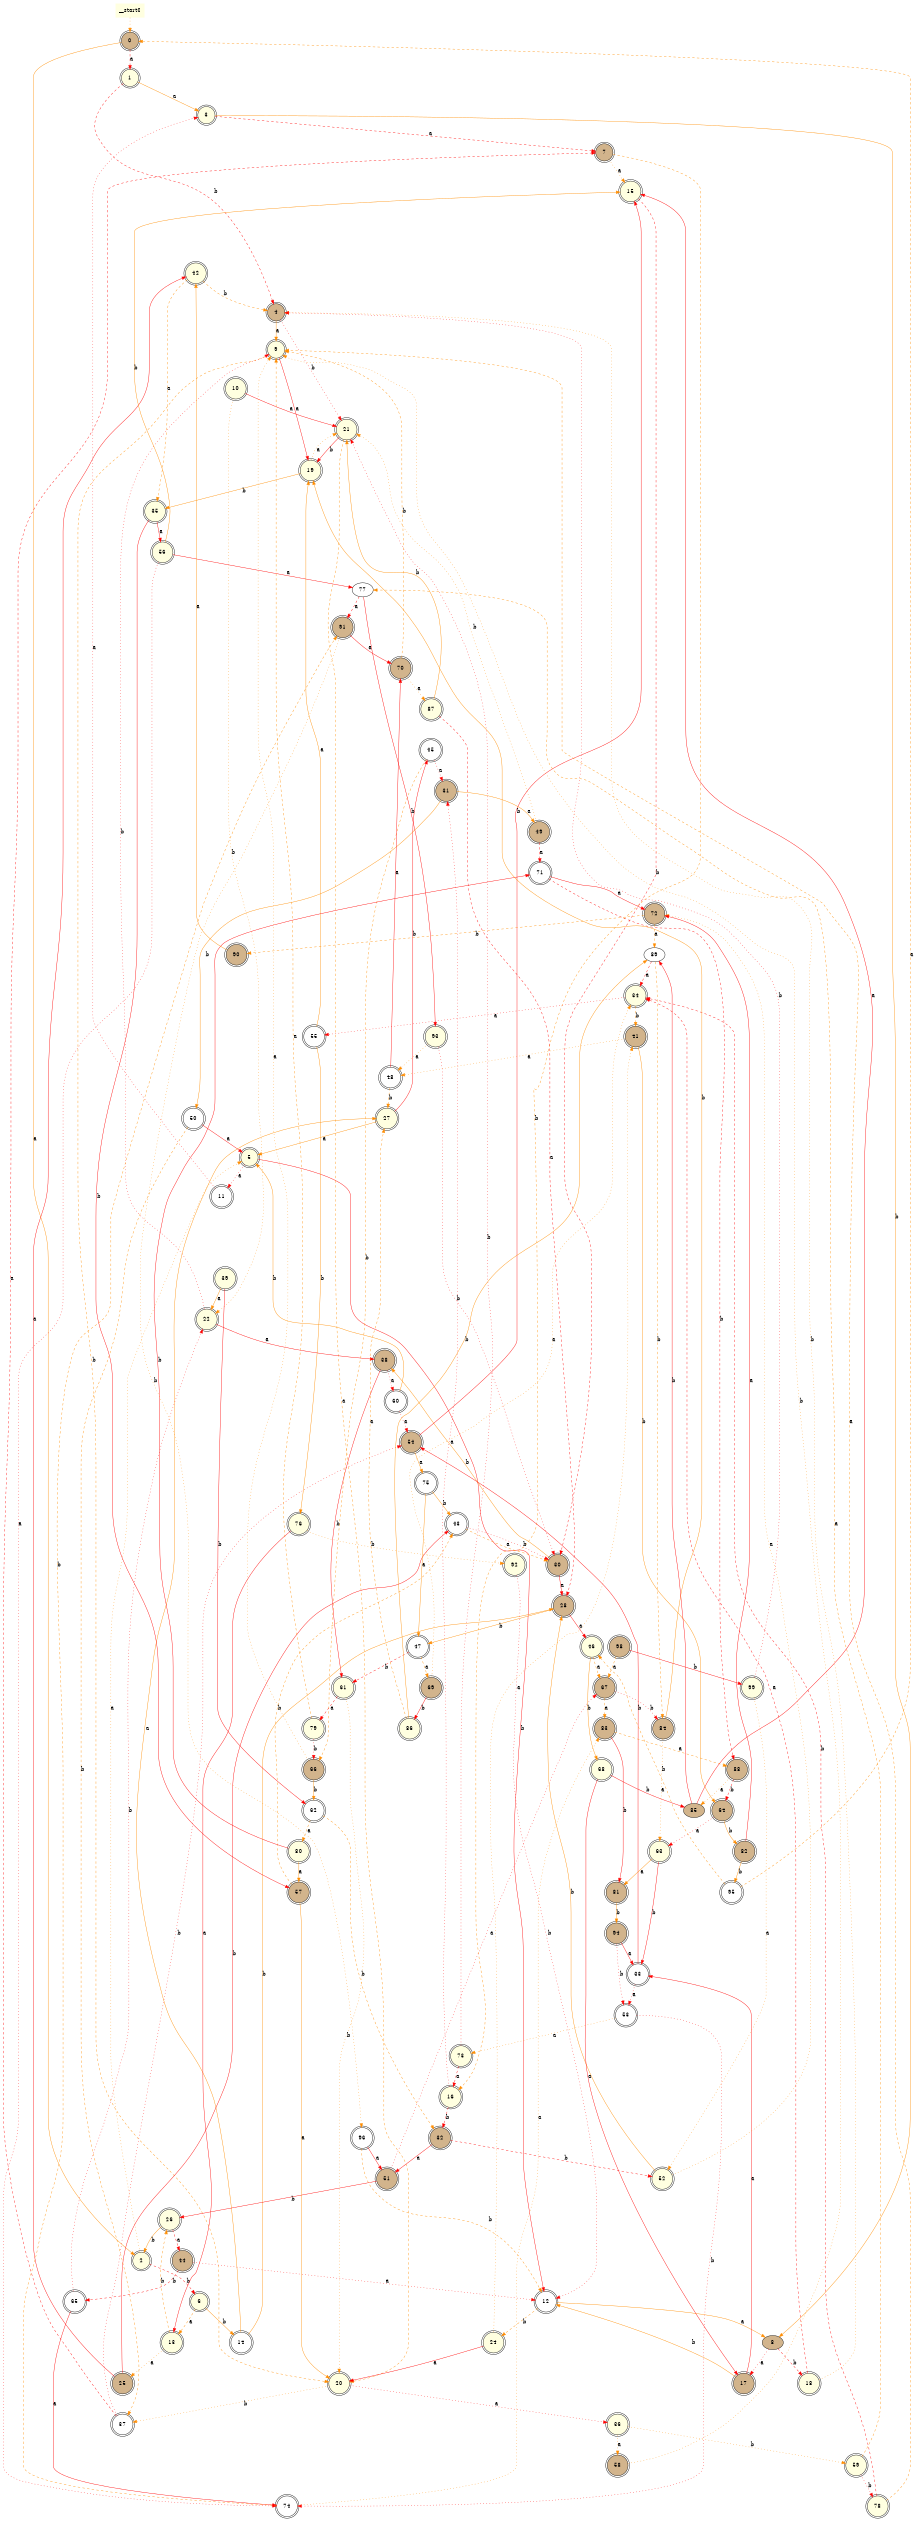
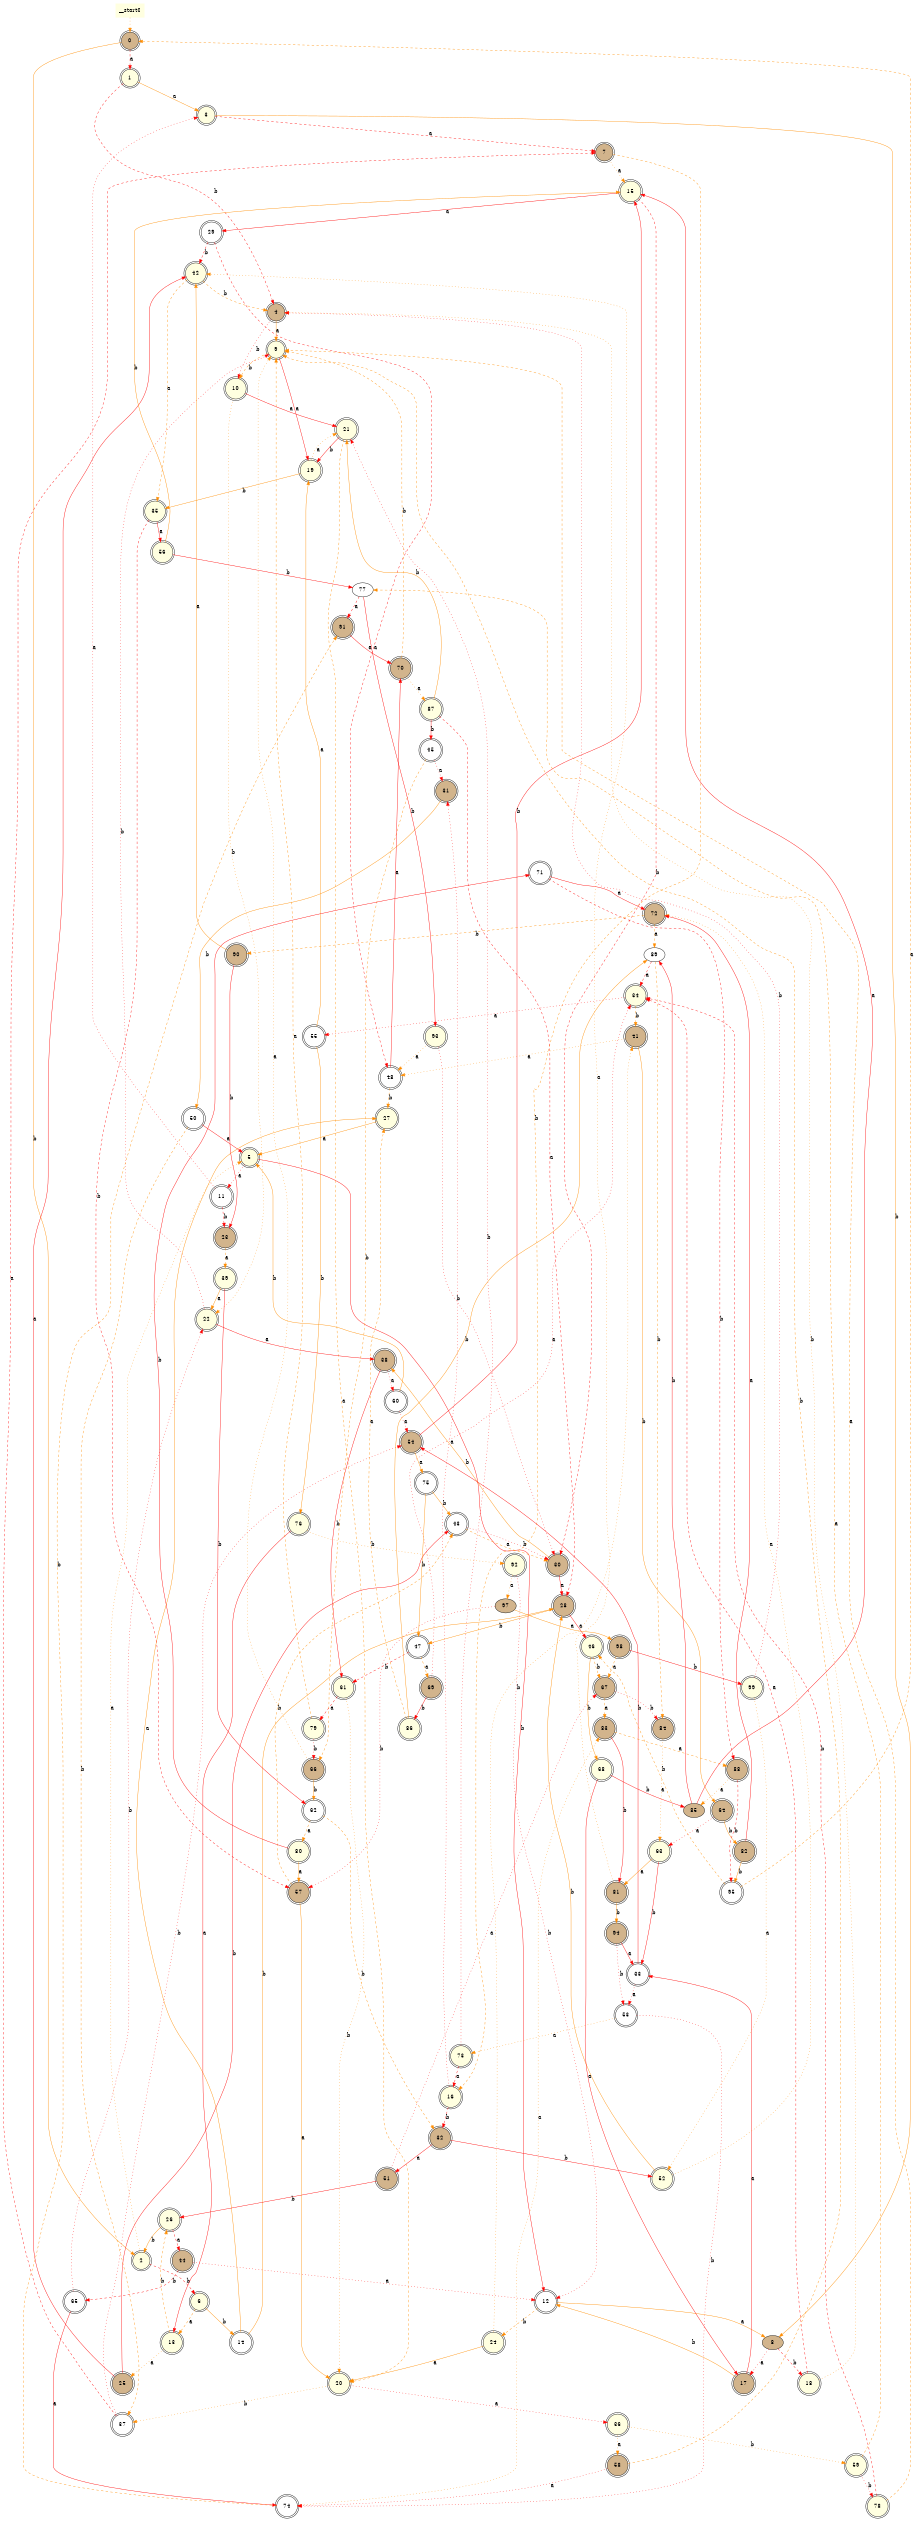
node "29": added
edge "4" -> "21": now "4" -> "10"
edge "56" -> "77": label "a" -> "b"
node "49": removed
edge "81" -> "42": added, label "a"
edge "27" -> "45": now "87" -> "45"
edge "84" -> "19": removed, label "b"
edge "0" -> "2": label "a" -> "b"
edge "35" -> "57": style solid -> dashed
node "23": added
edge "58" -> "9": style dotted -> dashed
edge "69" -> "34": color darkorange -> red
edge "9" -> "20": now "9" -> "10"
edge "75" -> "47": label "a" -> "b"
node "97": added
edge "56" -> "74": now "58" -> "74"
edge "46" -> "67": label "a" -> "b"
edge "24" -> "41": label "a" -> "b"
edge "88" -> "64": now "88" -> "95"
node "96": removed
edge "32" -> "52": style dashed -> solid
edge "24" -> "20": color red -> darkorange
